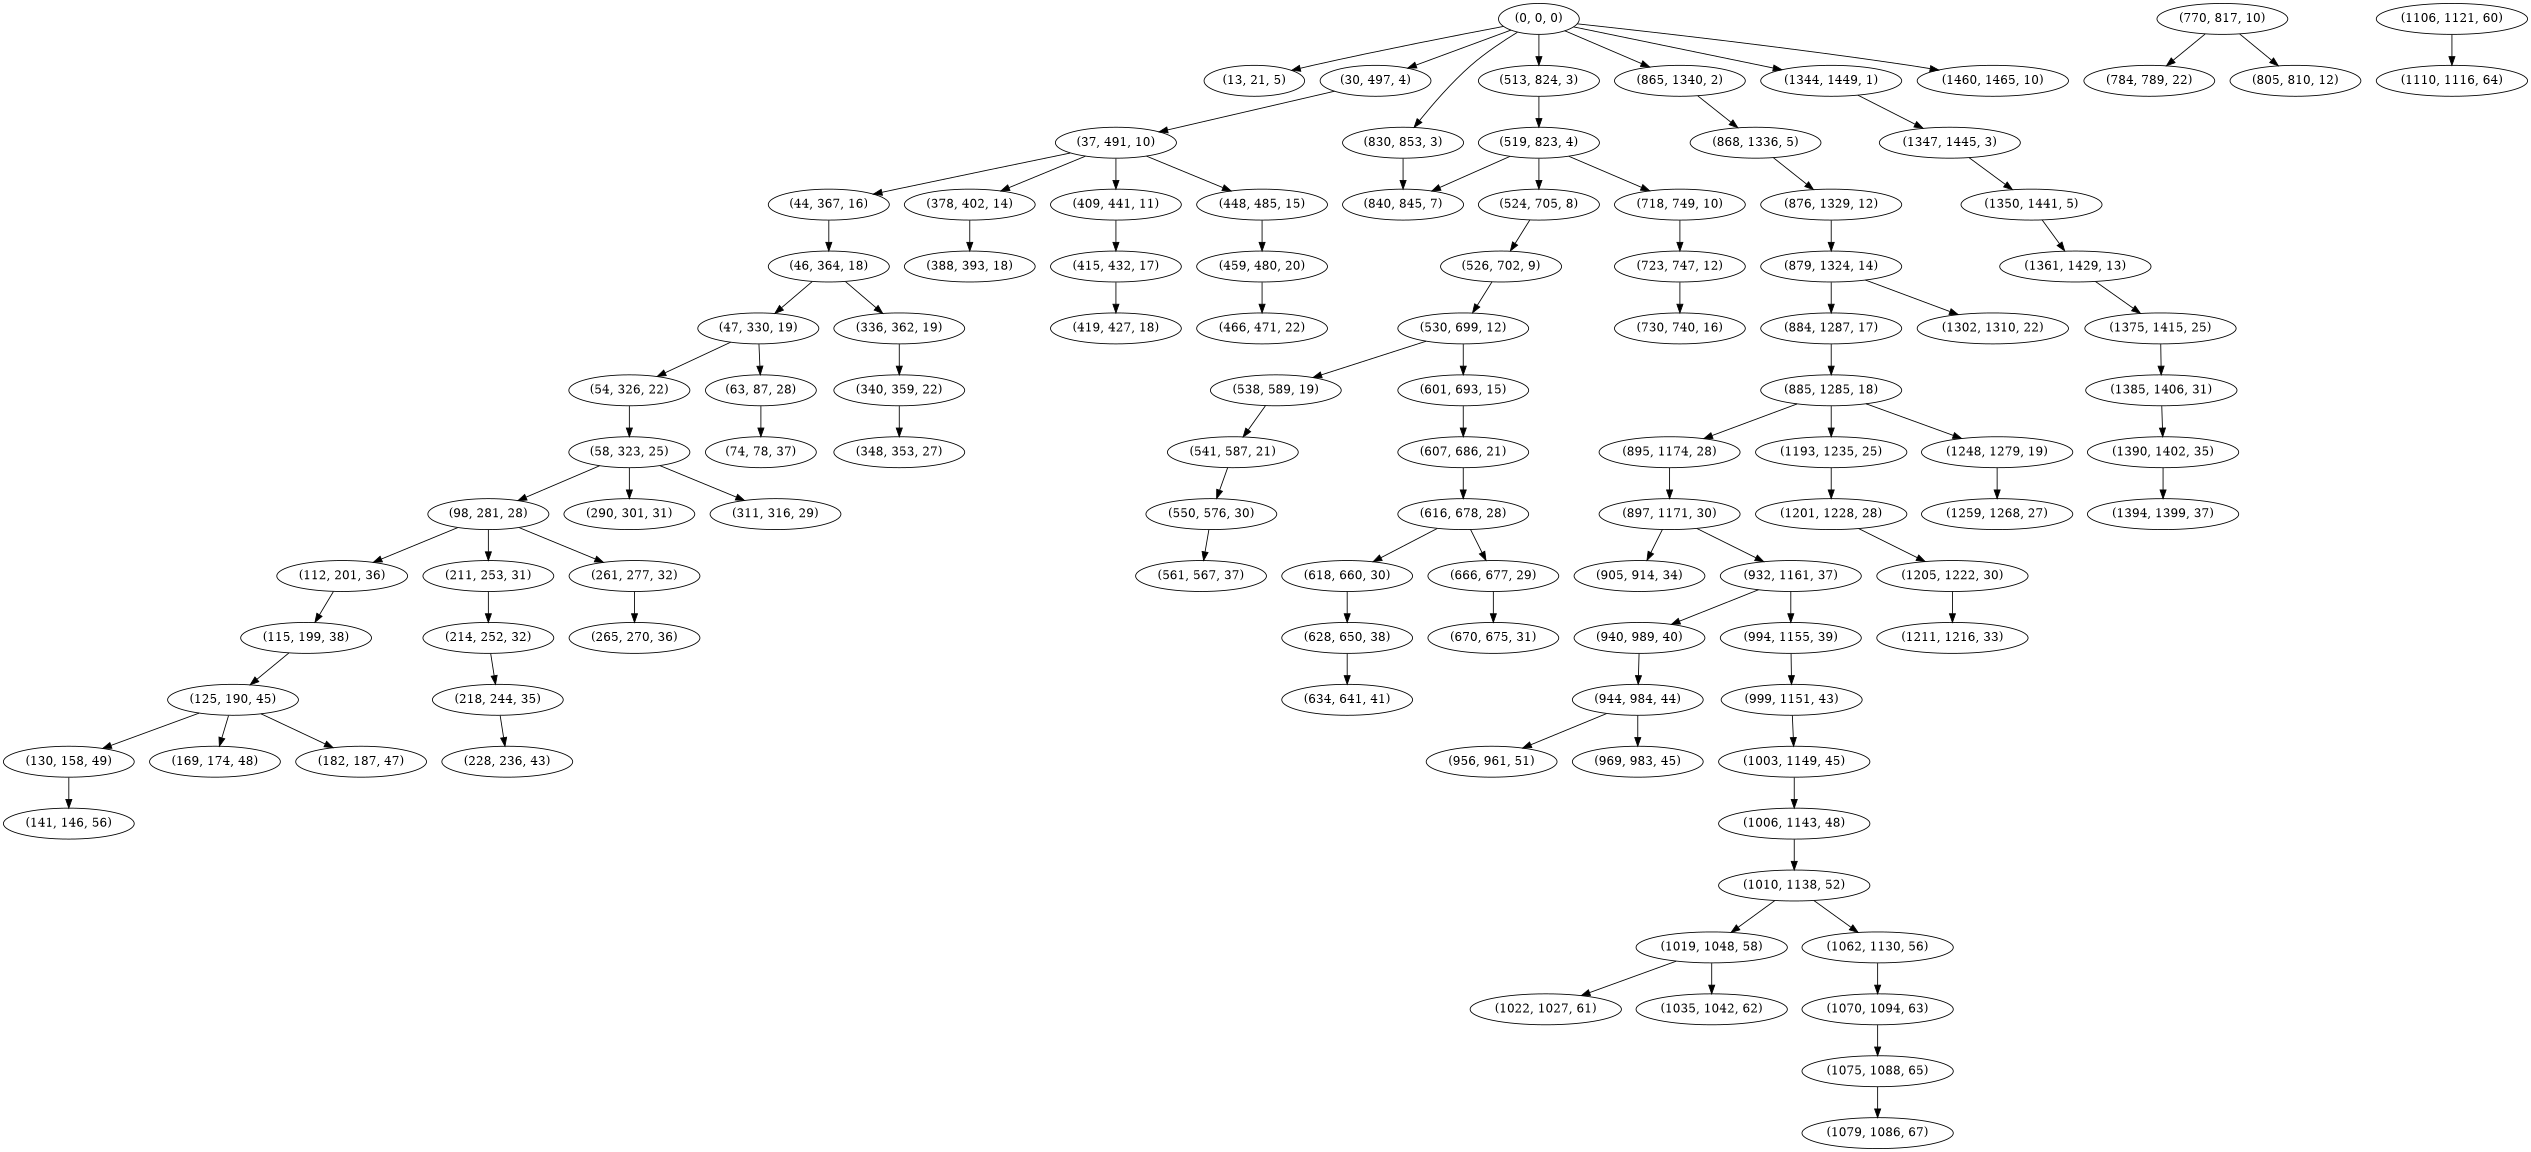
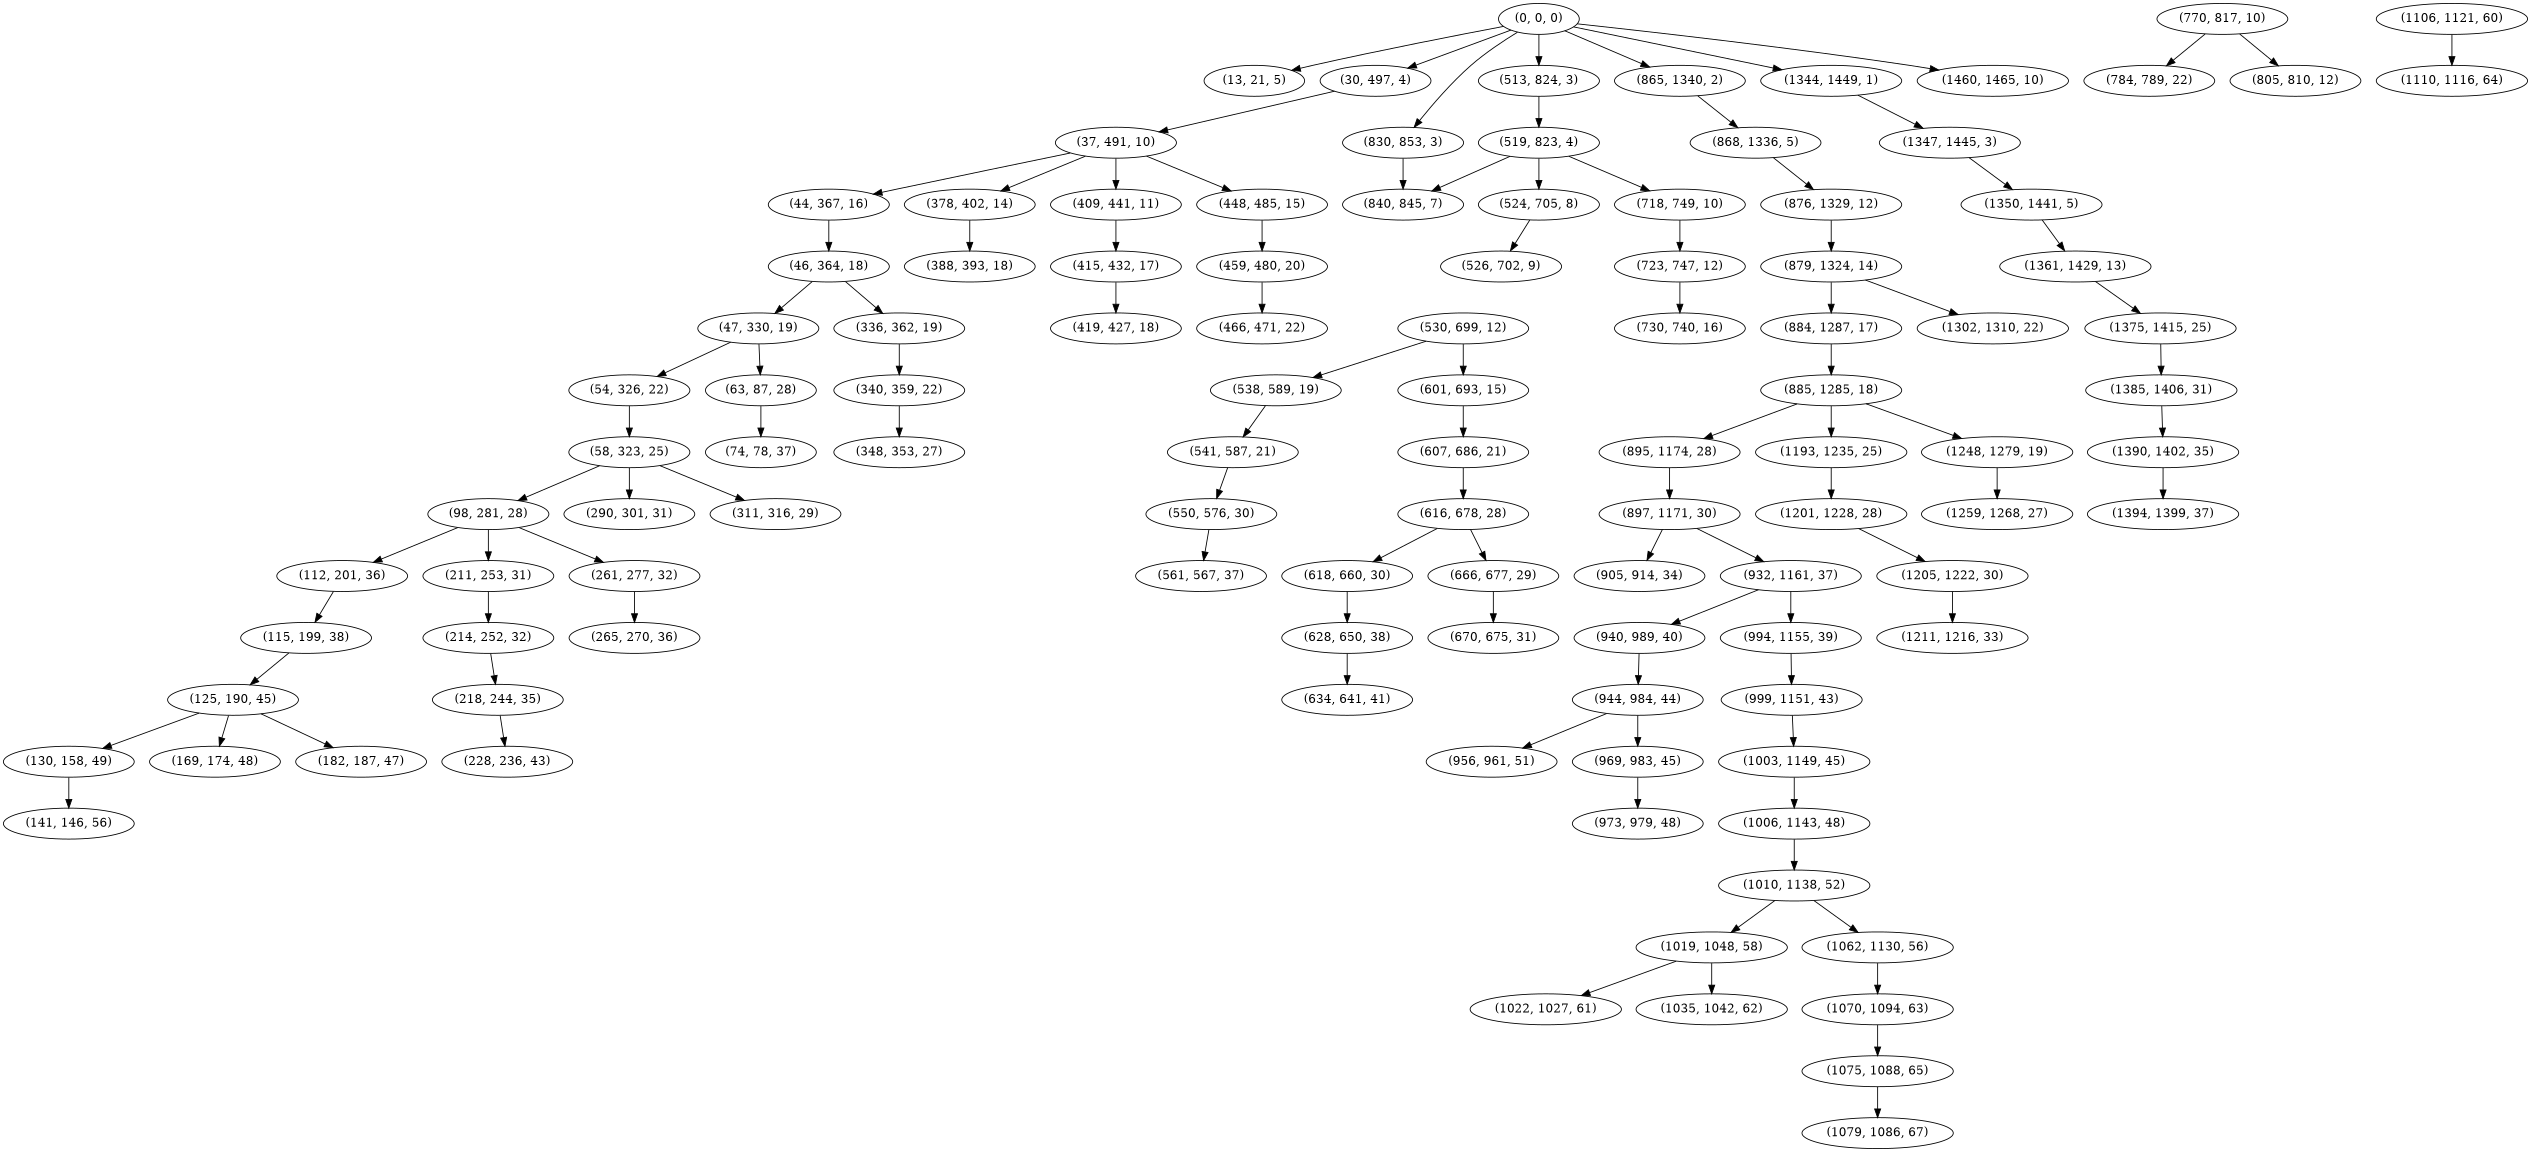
edge "(526, 702, 9)" -> "(530, 699, 12)": removed
node "(973, 979, 48)": added
